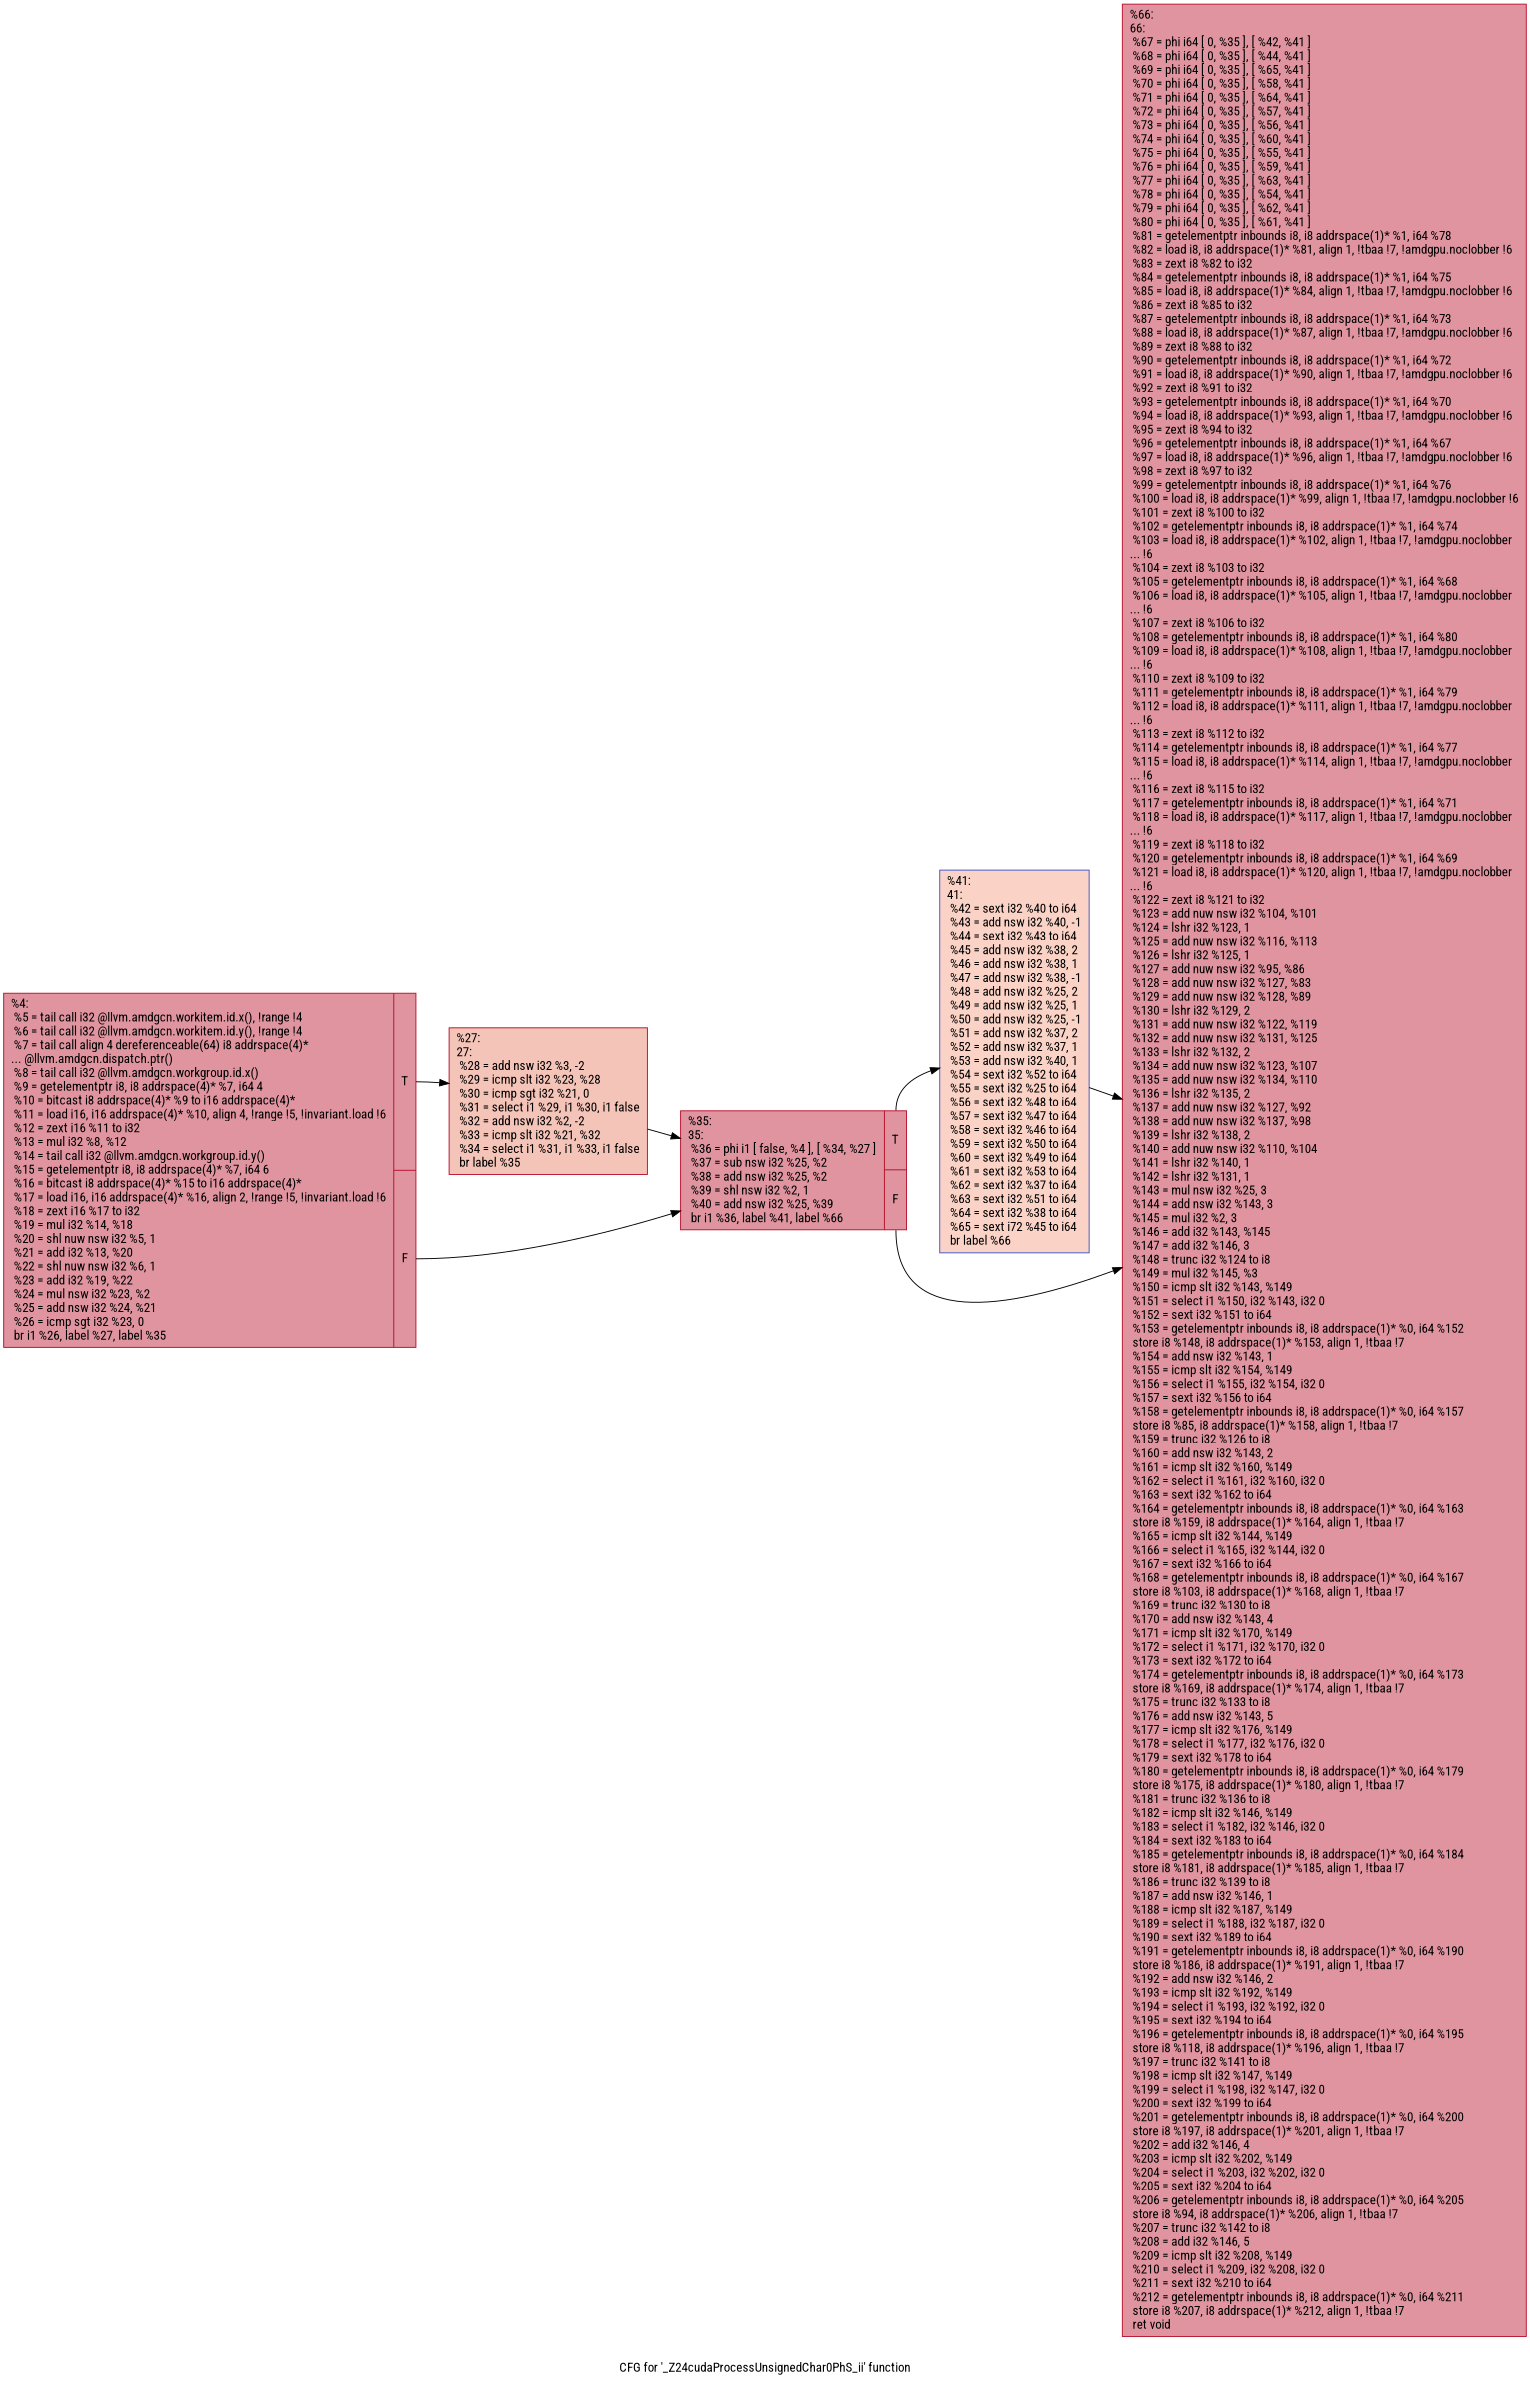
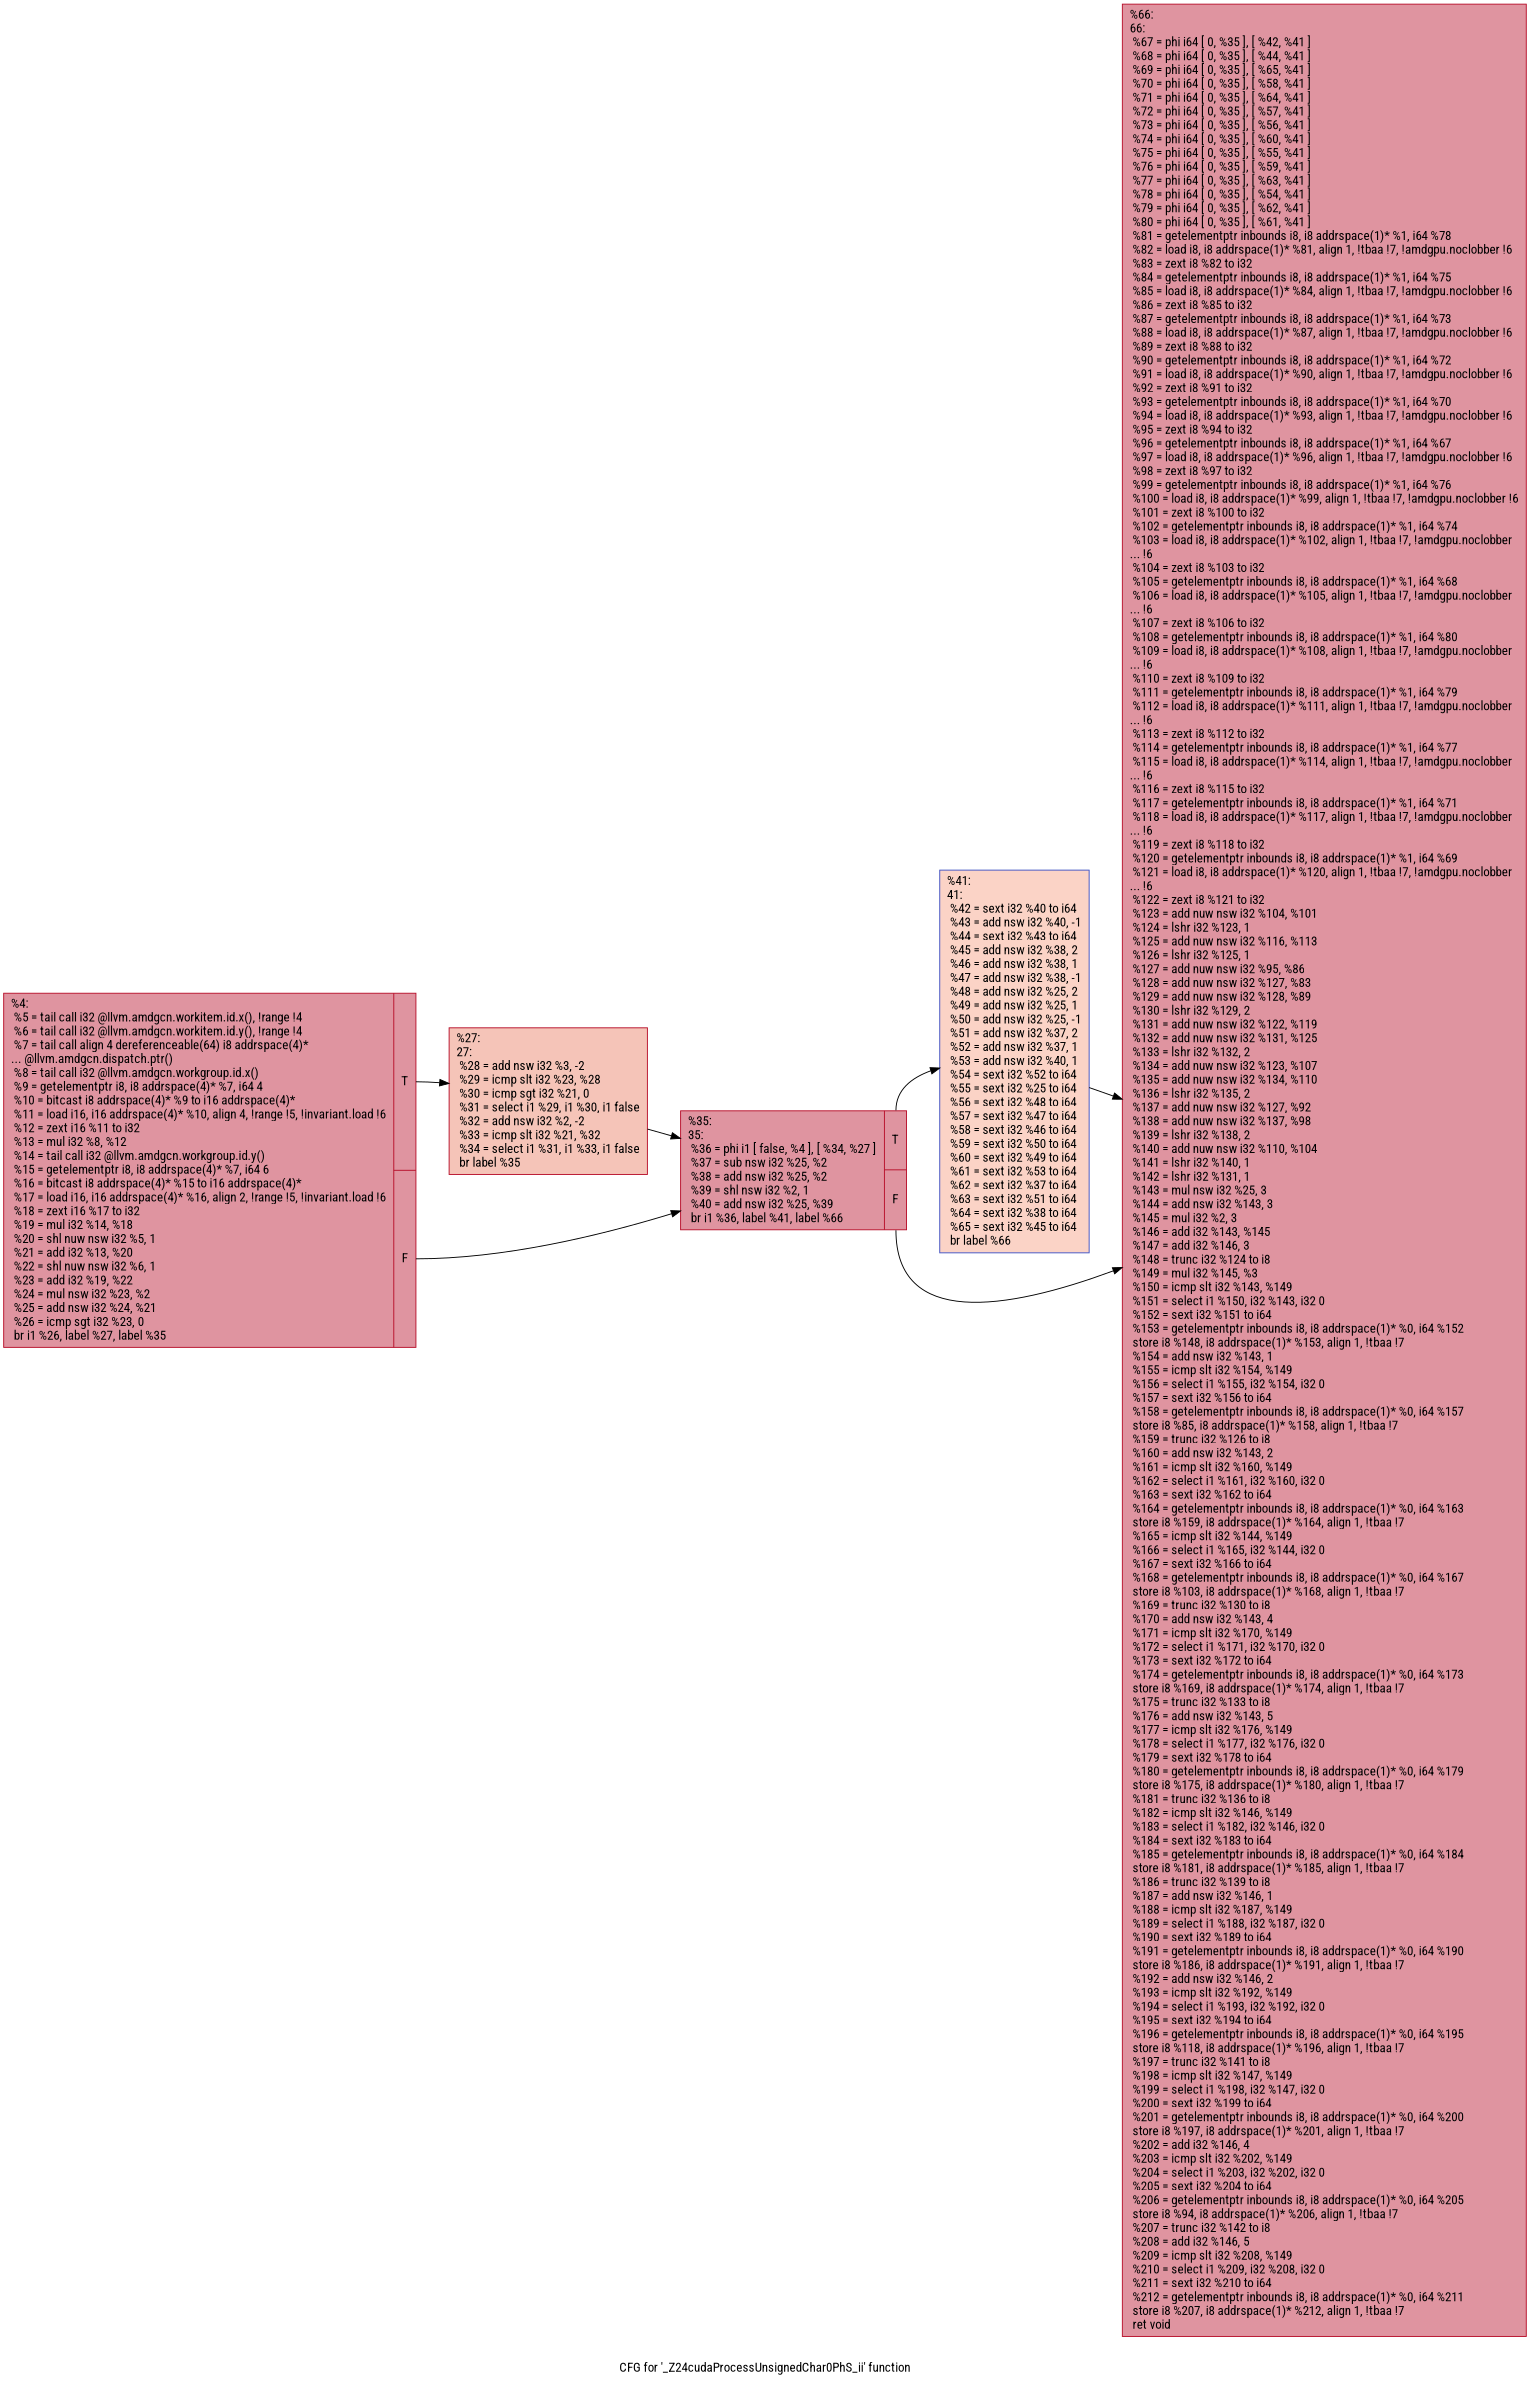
node "%41:": text "%65 = sext i72 %45 to i64" -> "%65 = sext i32 %45 to i64"
